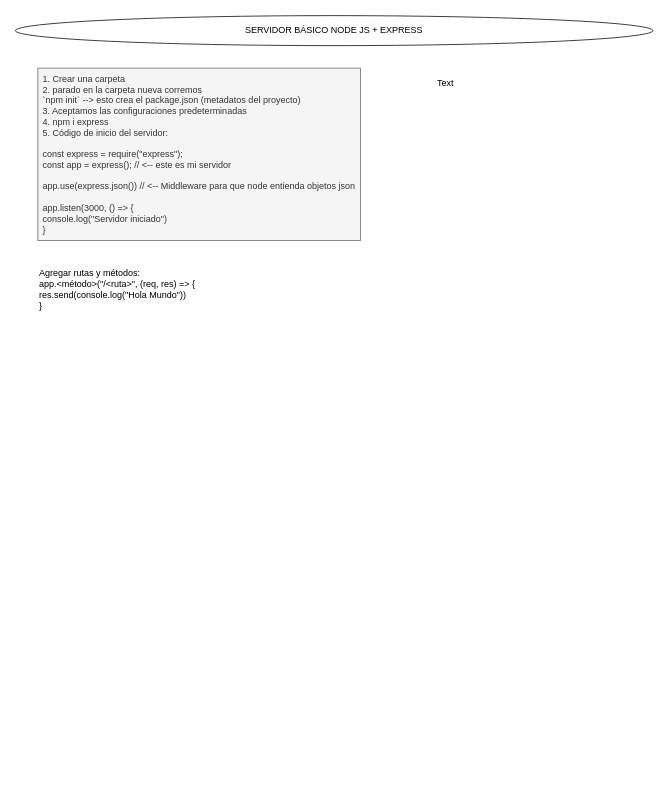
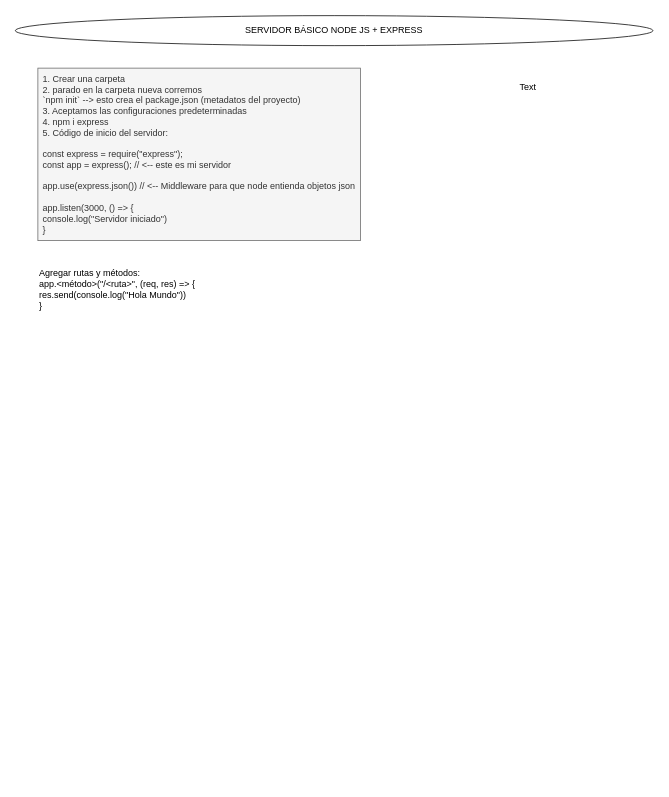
node "Text": moved (445, 83) -> (528, 87)
